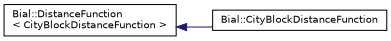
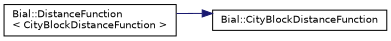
edge "Bial::CityBlockDistanceFunction" -> "Bial::DistanceFunction < CityBlockDistanceFunction >": reversed
